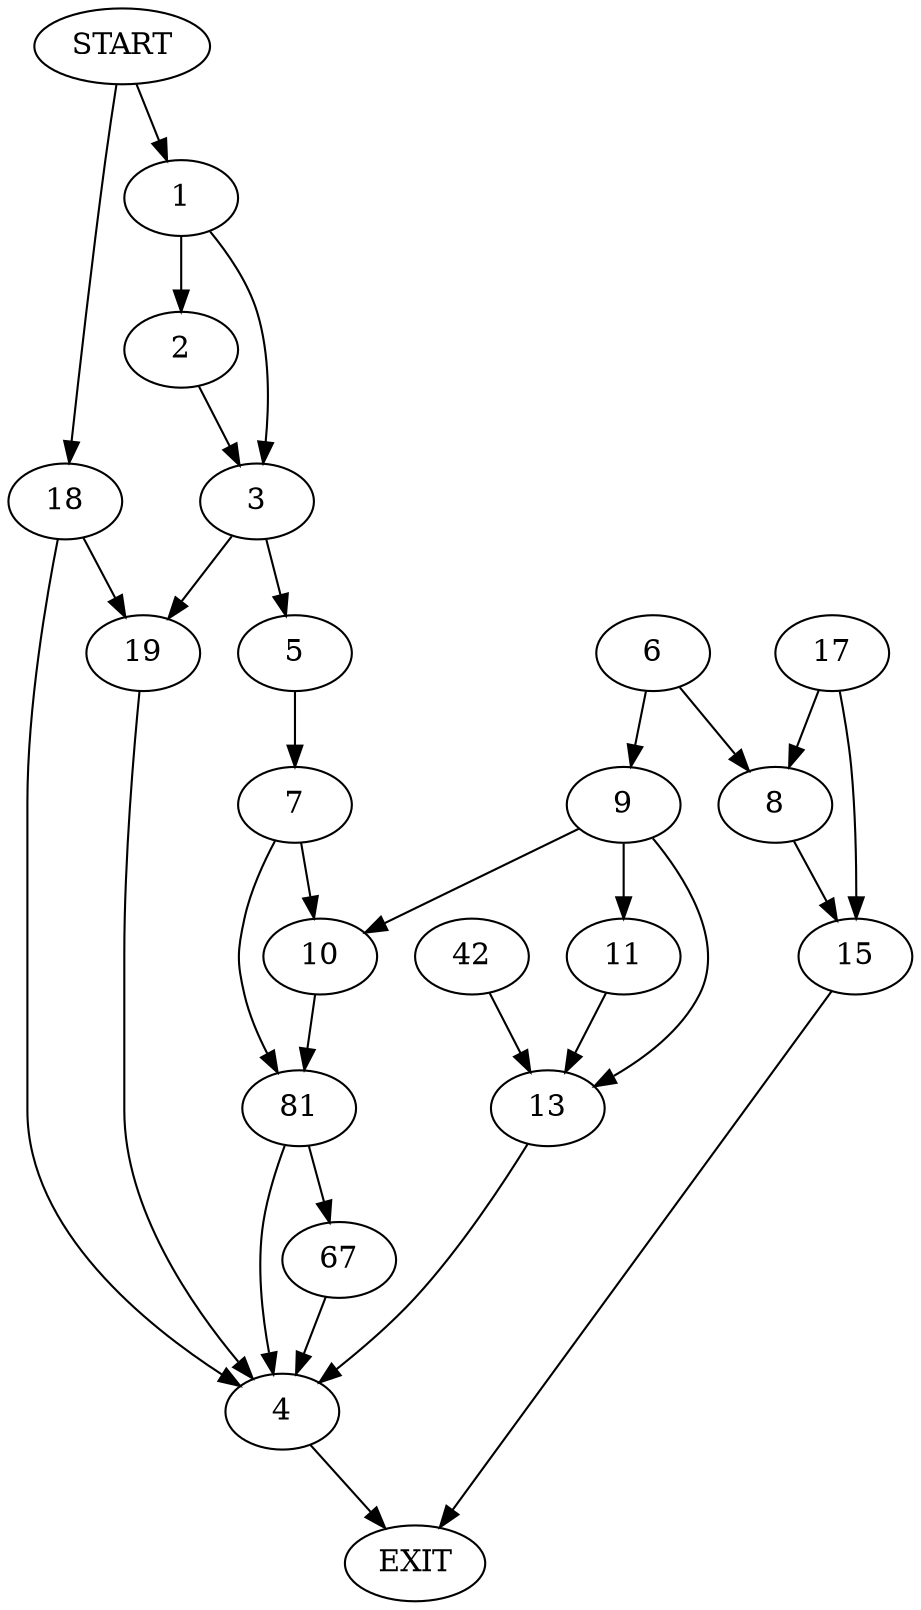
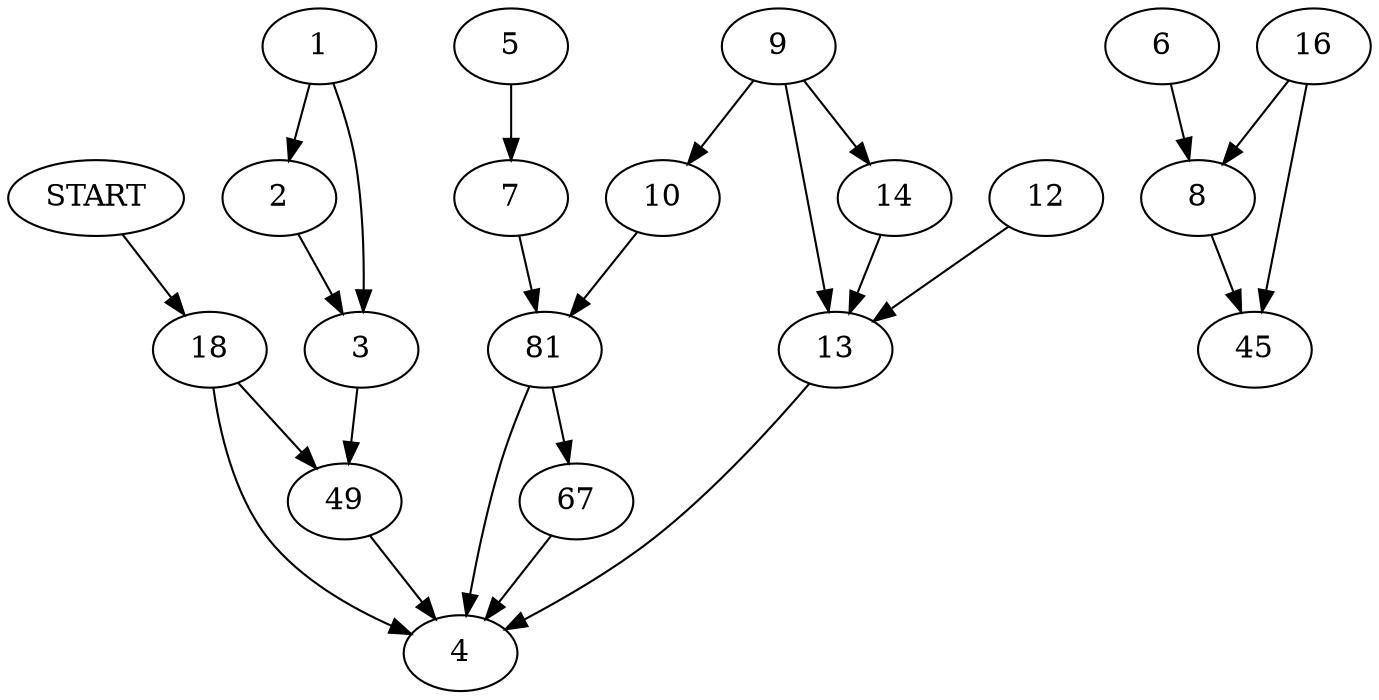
edge "START" -> "1": removed
edge "3" -> "5": removed
node "19": label "19" -> "49"
node "17": label "17" -> "16"
edge "6" -> "9": removed
edge "7" -> "10": removed
node "42": label "42" -> "12"
node "11": label "11" -> "14"
node "15": label "15" -> "45"
node "EXIT": removed
